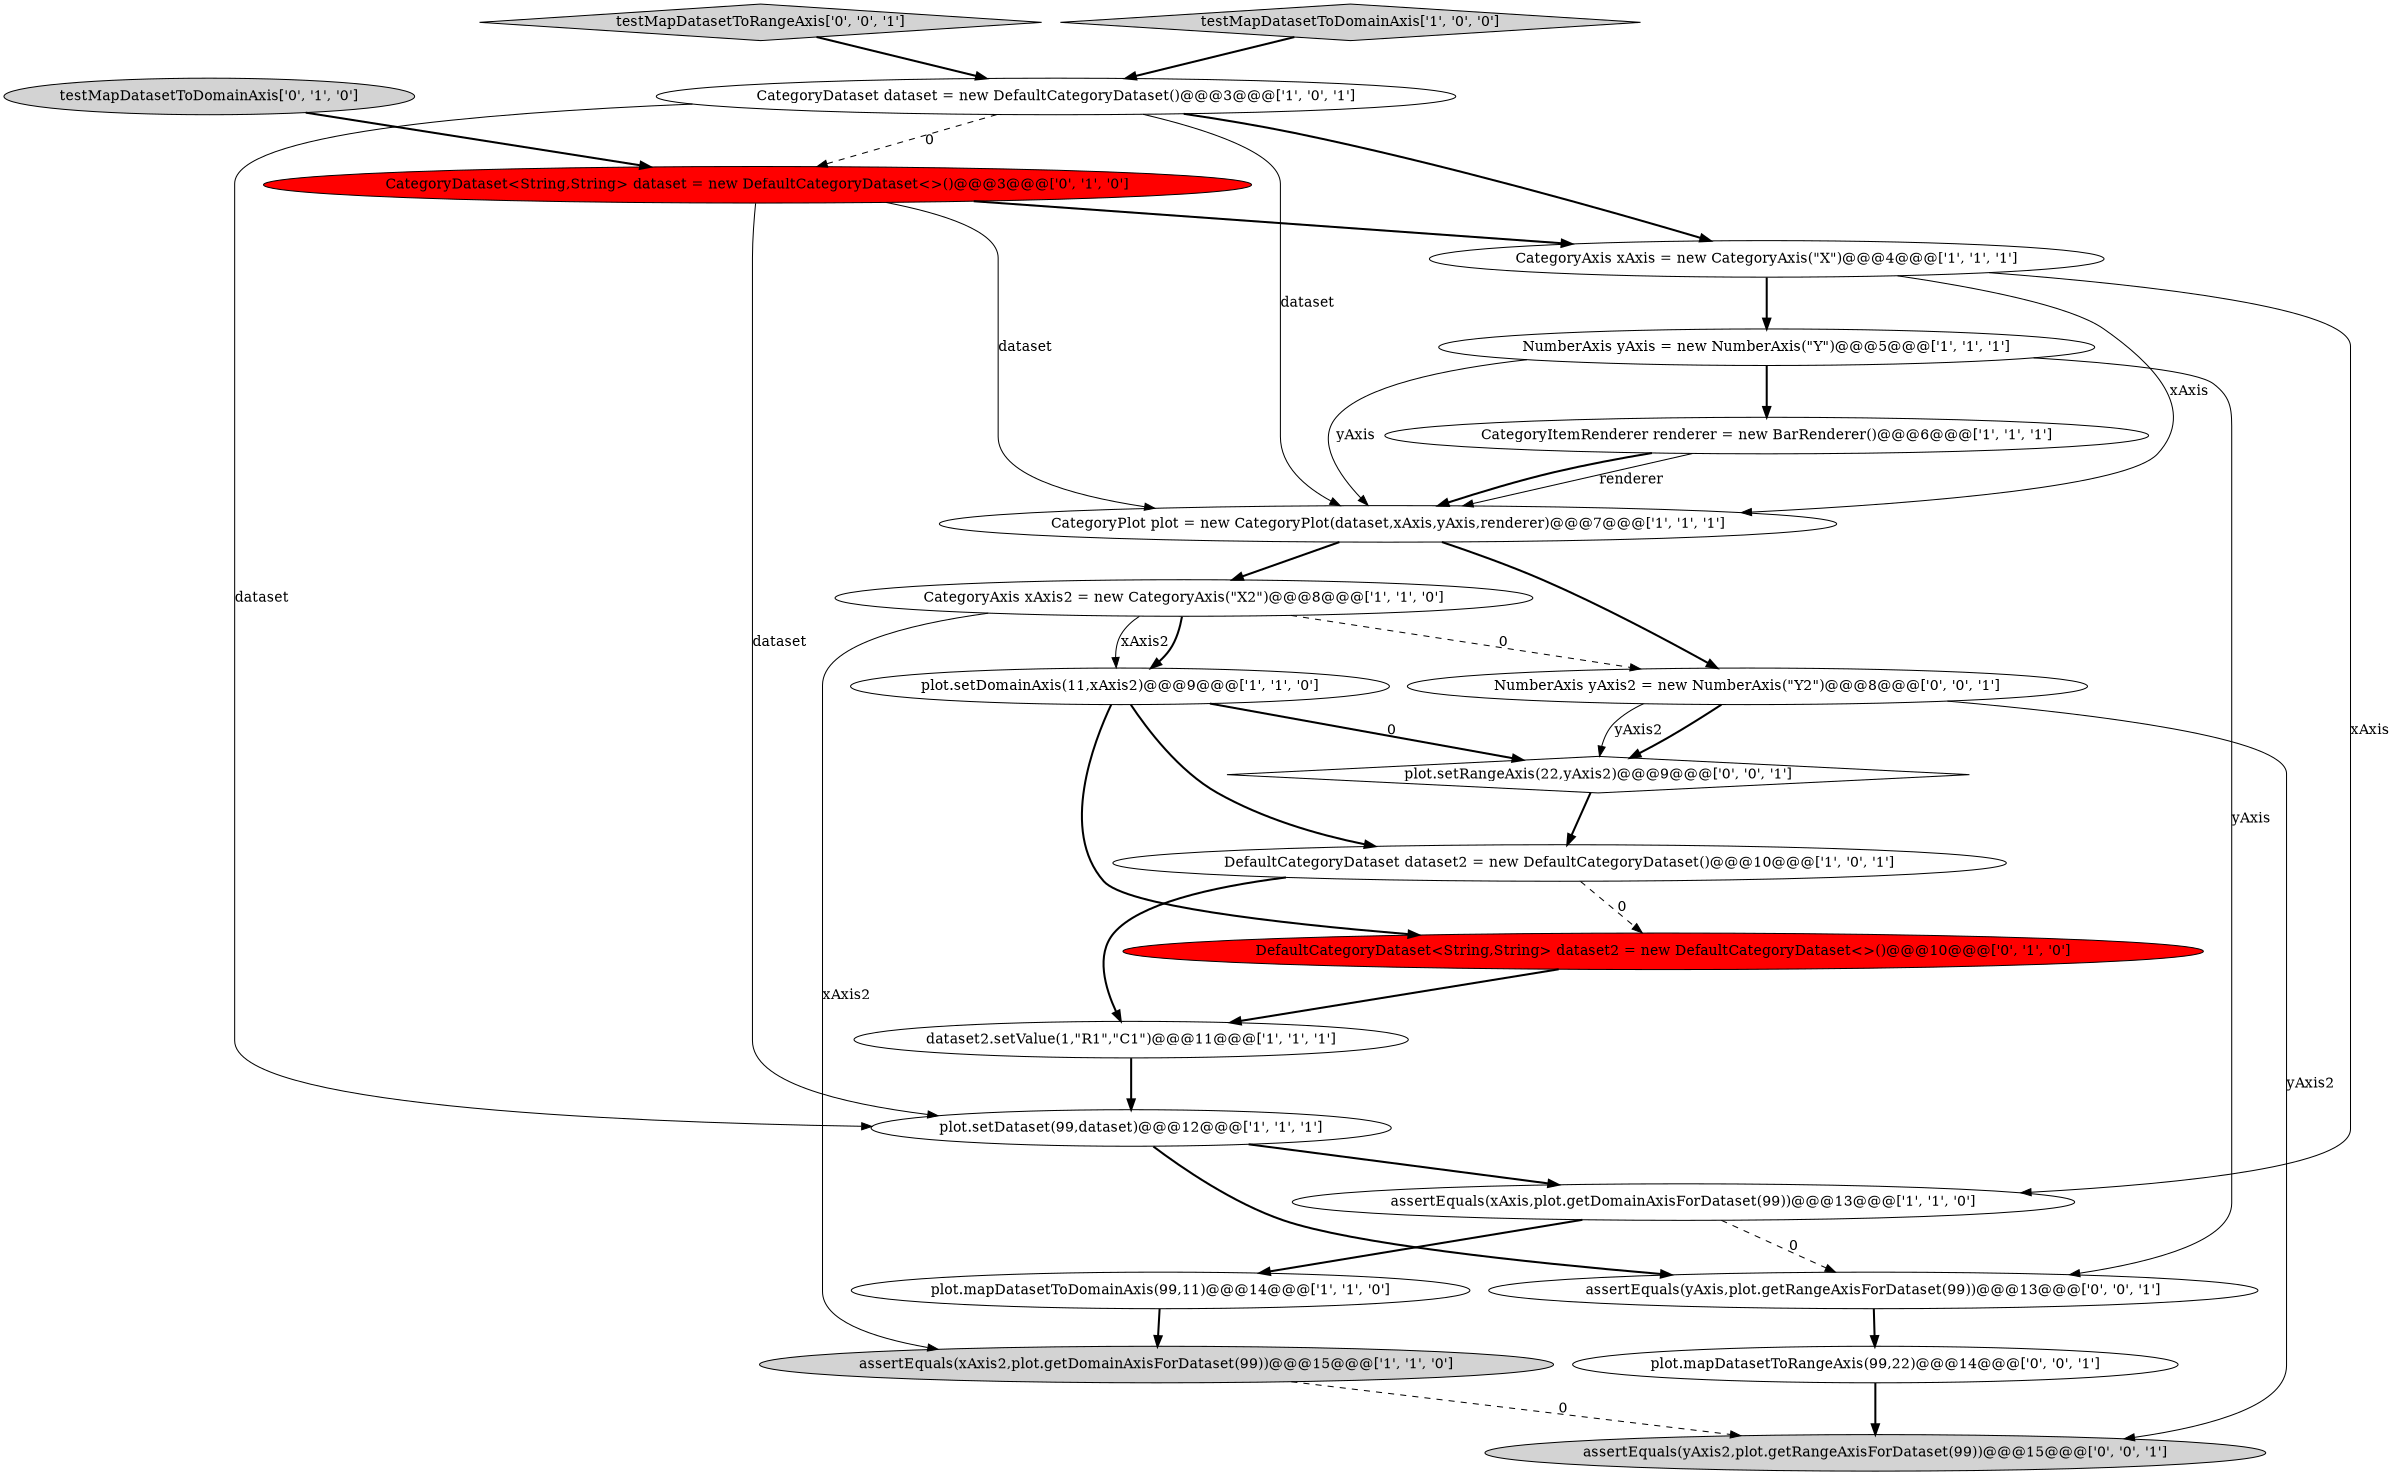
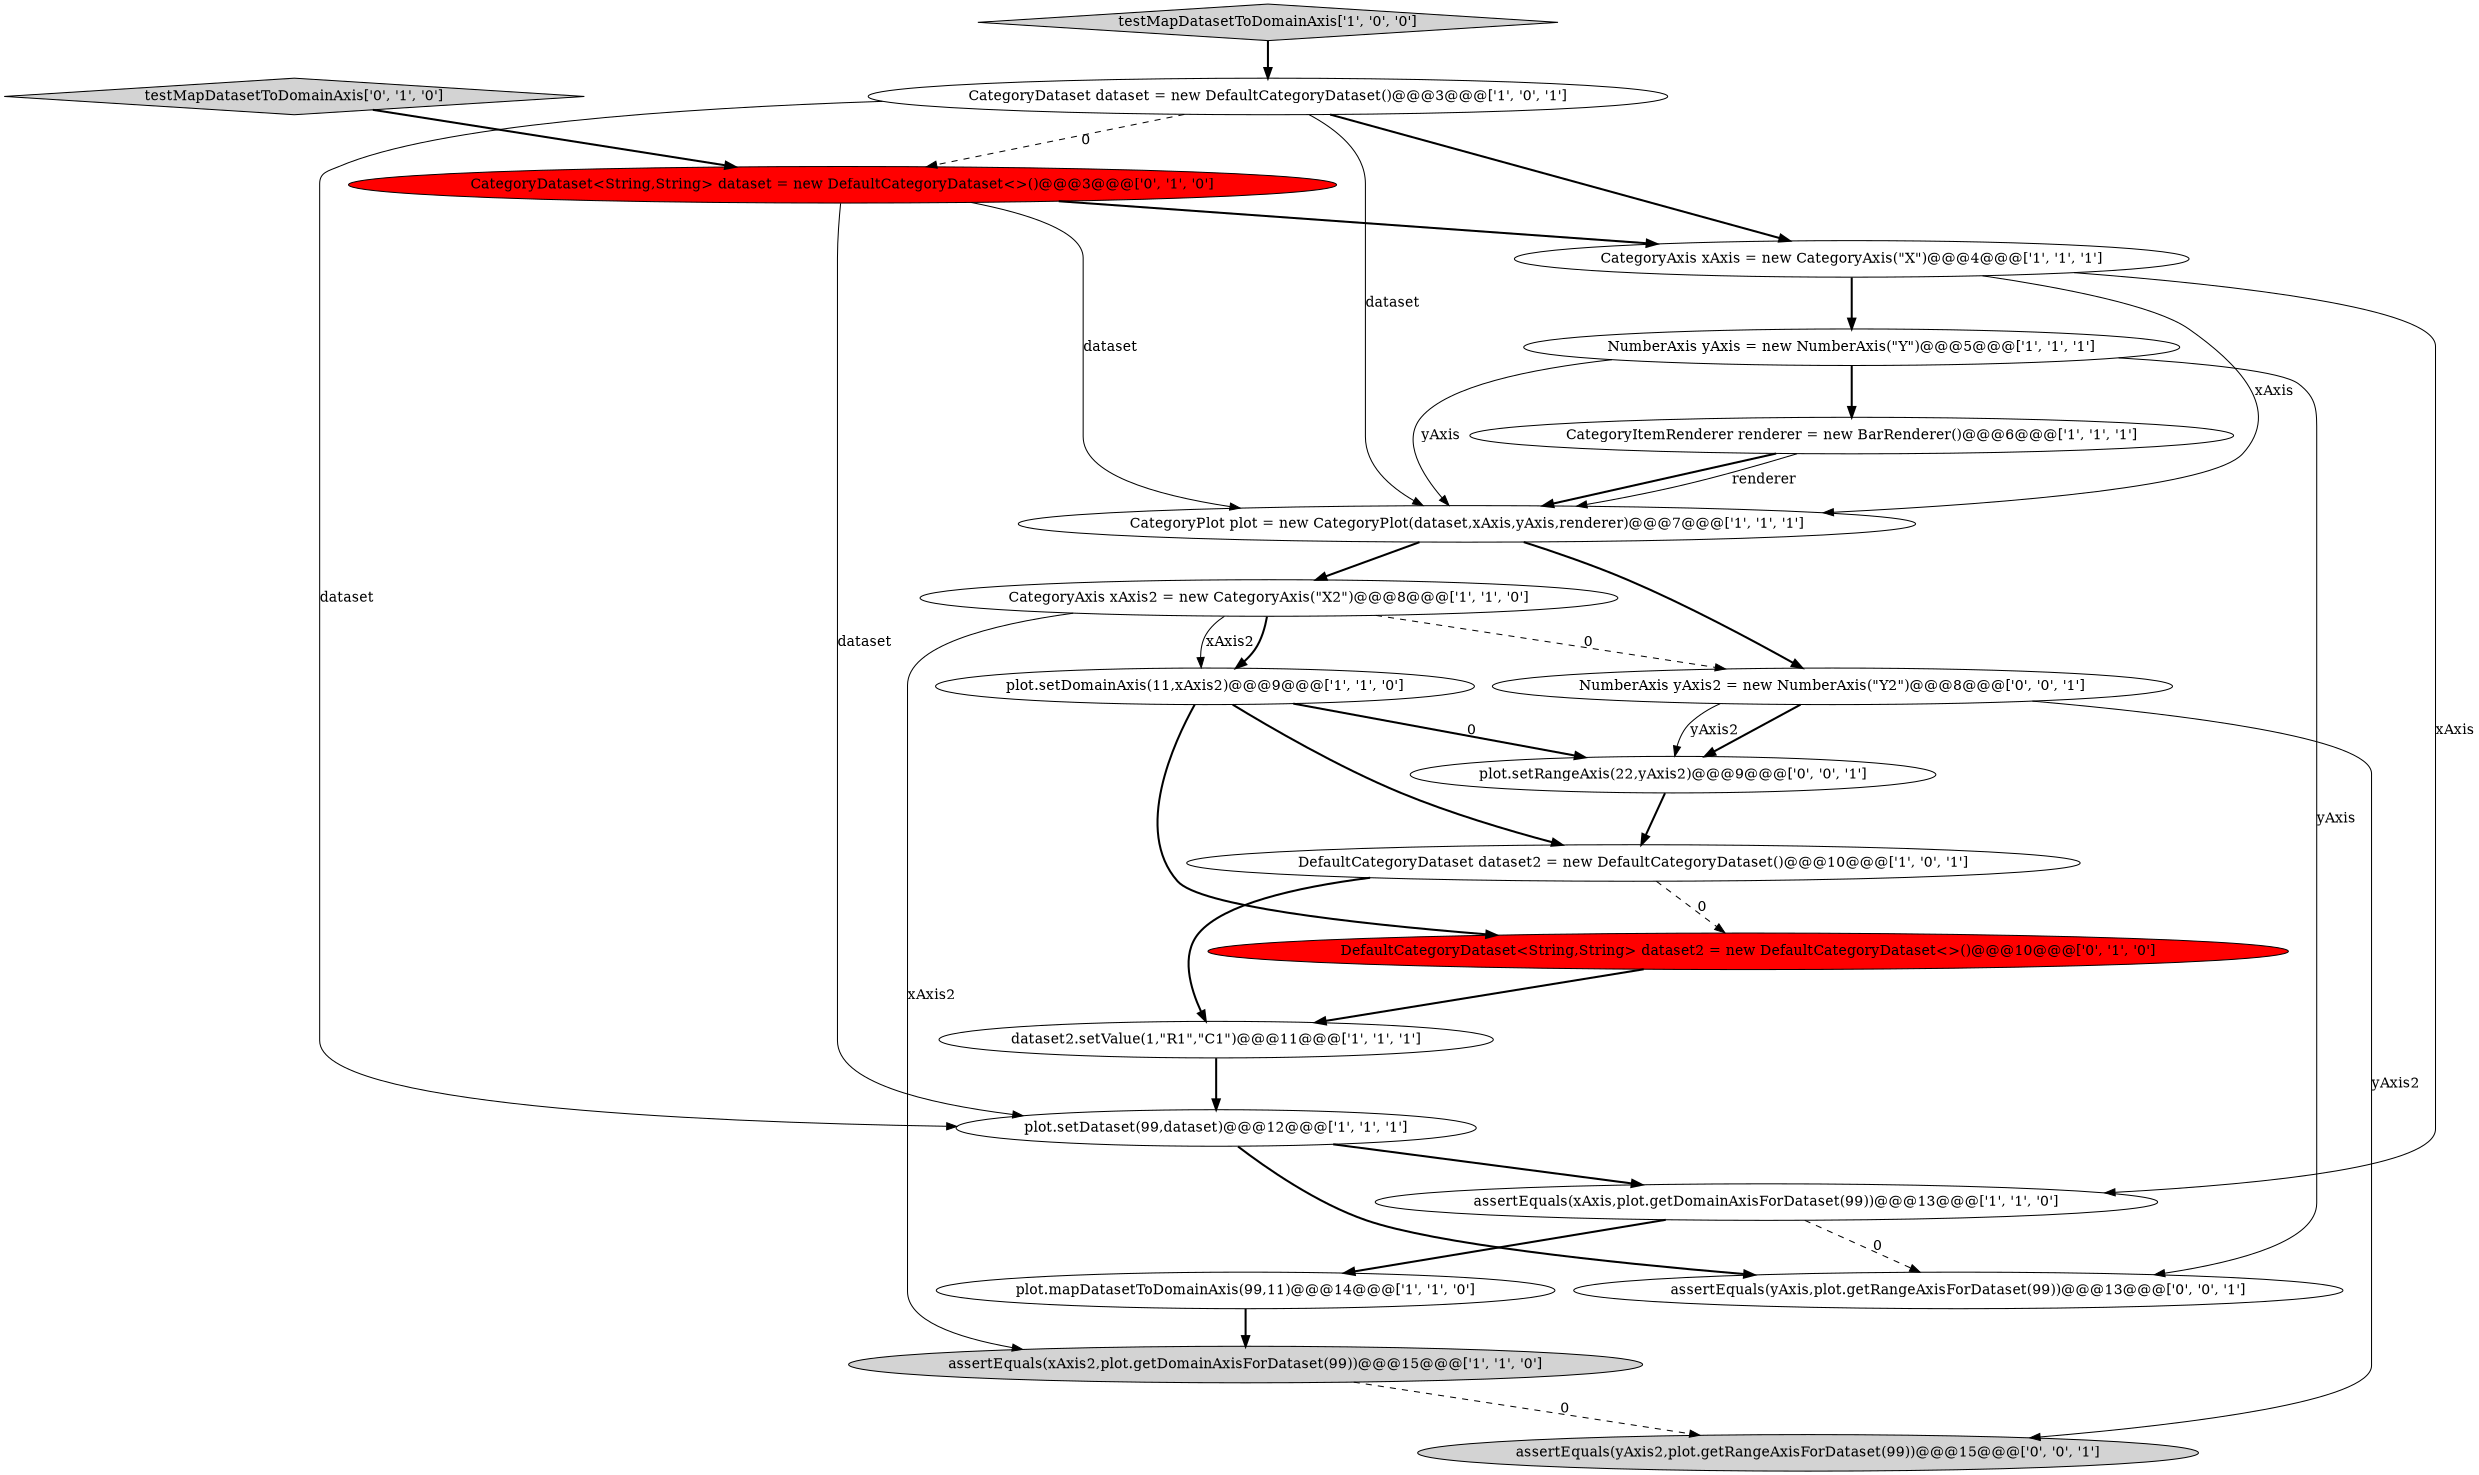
node "testMapDatasetToRangeAxis['0', '0', '1']": removed
node "testMapDatasetToDomainAxis['0', '1', '0']": shape ellipse -> diamond
node "plot.setRangeAxis(22,yAxis2)@@@9@@@['0', '0', '1']": shape diamond -> ellipse
node "plot.mapDatasetToRangeAxis(99,22)@@@14@@@['0', '0', '1']": removed
